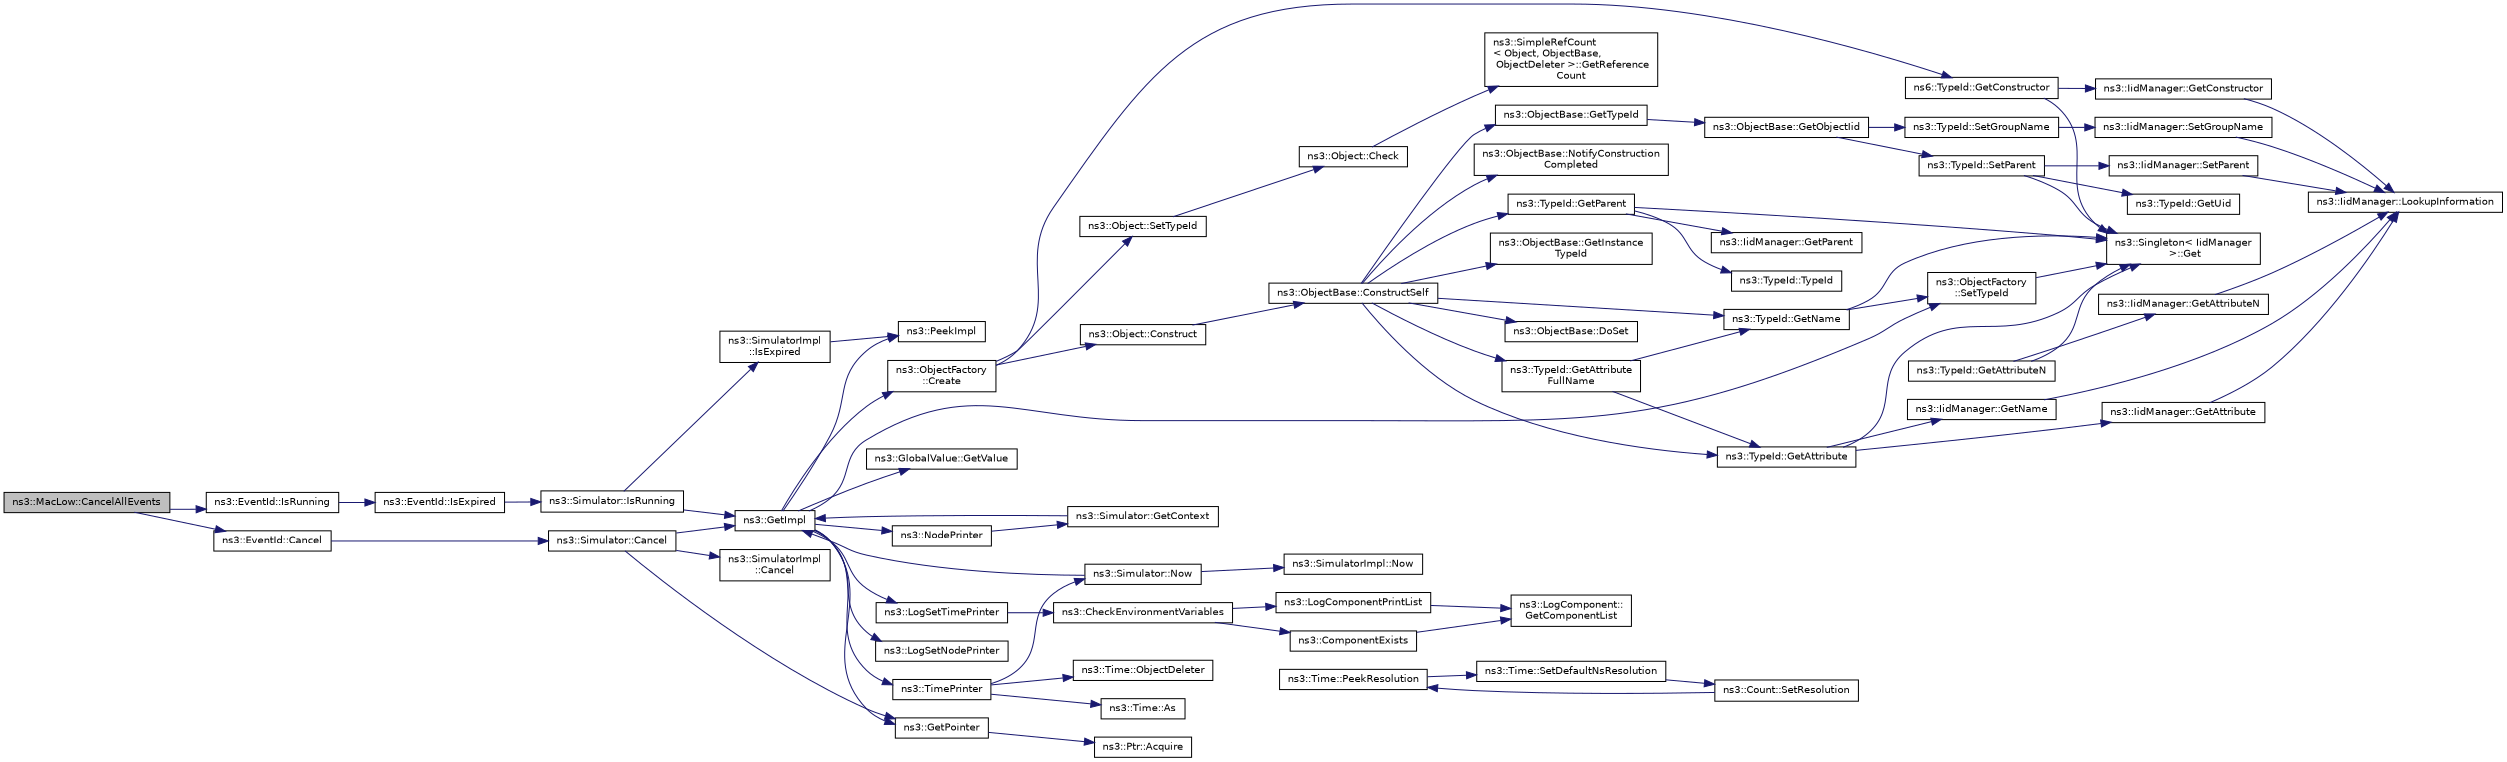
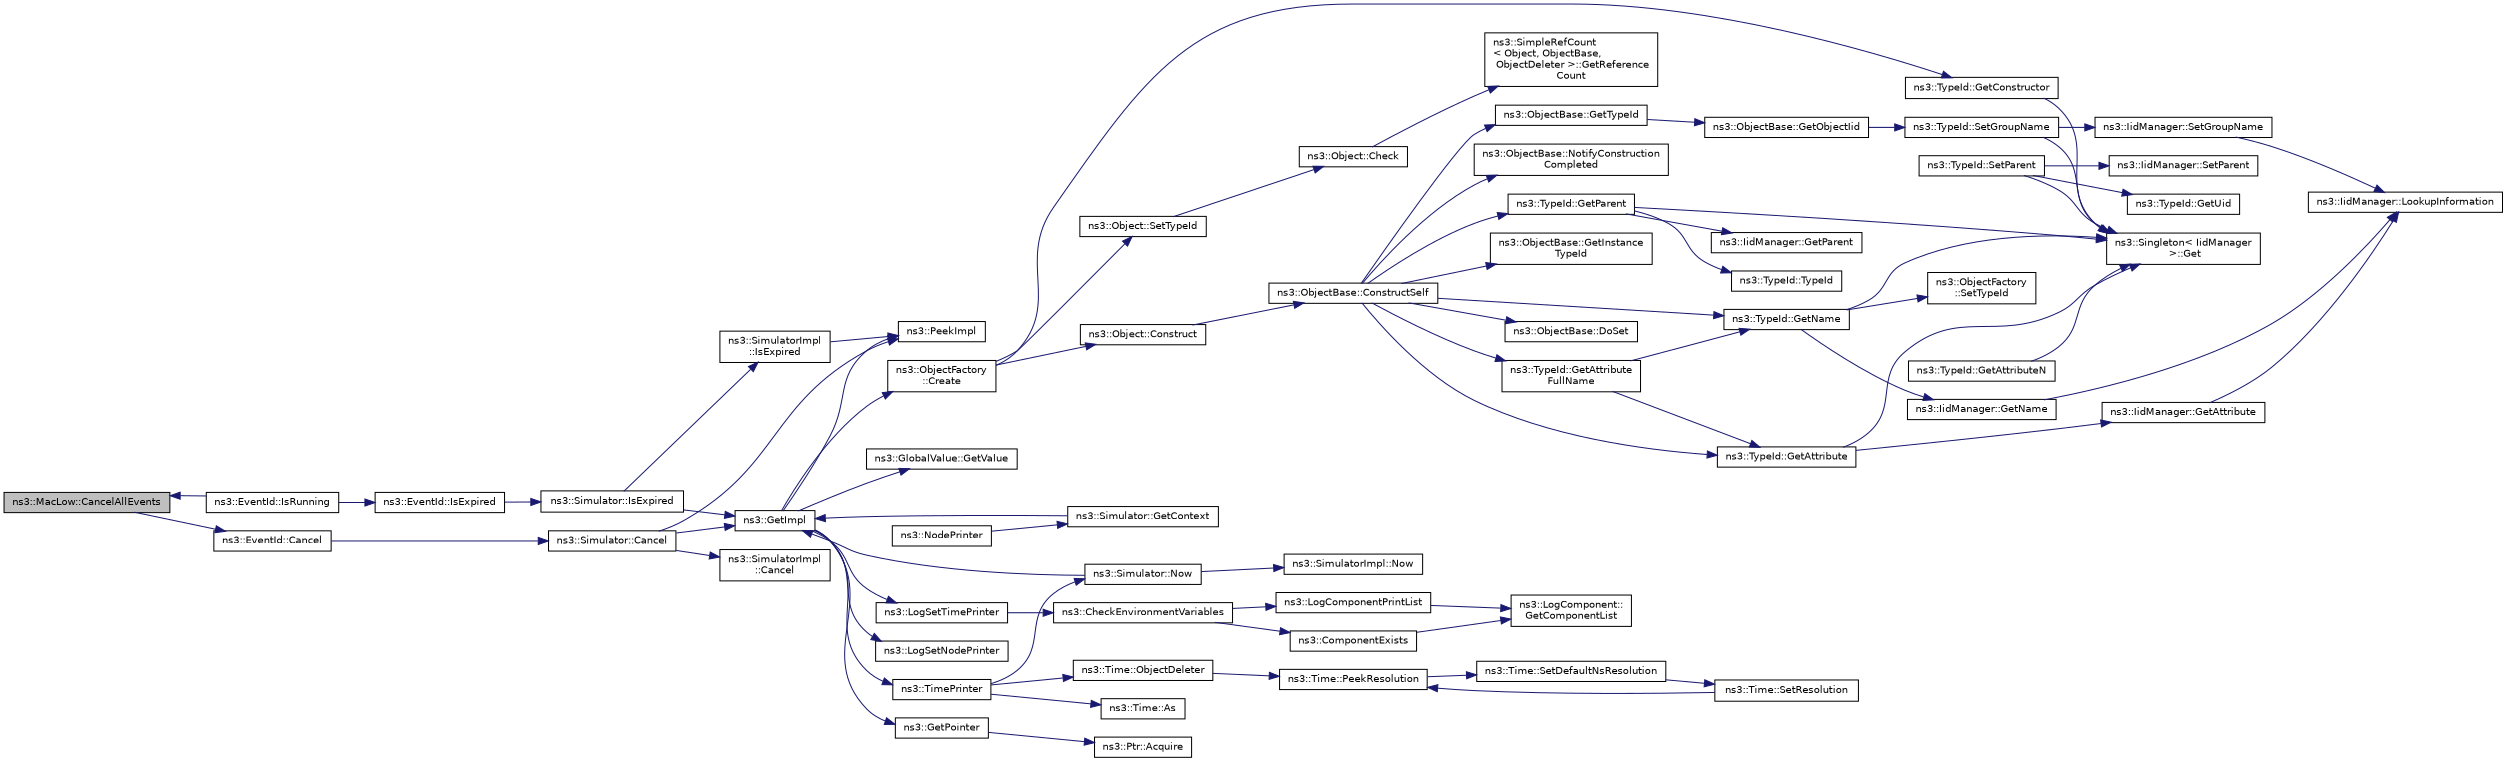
node "ns6::TypeId::GetConstructor": label "ns6::TypeId::GetConstructor" -> "ns3::TypeId::GetConstructor"
node "ns3::IidManager::GetConstructor": removed
edge "ns3::ObjectBase::GetObjectIid" -> "ns3::TypeId::SetParent": removed
edge "ns3::IidManager::SetParent" -> "ns3::IidManager::LookupInformation": removed
edge "ns3::ObjectFactory ::SetTypeId" -> "ns3::Singleton< IidManager >::Get": now "ns3::TypeId::SetGroupName" -> "ns3::Singleton< IidManager >::Get"
node "ns3::IidManager::GetAttributeN": removed
edge "ns3::GetImpl" -> "ns3::ObjectFactory ::SetTypeId": removed
edge "ns3::TypeId::GetAttribute" -> "ns3::IidManager::GetName": now "ns3::TypeId::GetName" -> "ns3::IidManager::GetName"
node "ns3::Simulator::IsRunning": label "ns3::Simulator::IsRunning" -> "ns3::Simulator::IsExpired"
edge "ns3::MacLow::CancelAllEvents" -> "ns3::EventId::IsRunning": reversed
edge "ns3::GetImpl" -> "ns3::NodePrinter": removed
edge "ns3::Simulator::Cancel" -> "ns3::GetPointer": now "ns3::Simulator::Cancel" -> "ns3::PeekImpl"
edge "ns3::Time::ObjectDeleter" -> "ns3::Time::PeekResolution": added
node "ns3::Count::SetResolution": label "ns3::Count::SetResolution" -> "ns3::Time::SetResolution"
